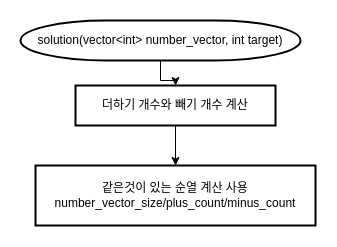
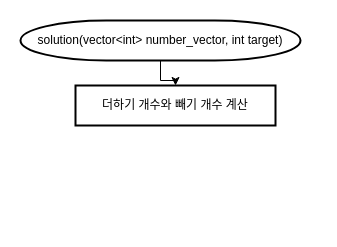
edge "더하기 개수와 빼기 개수 계산" -> "같은것이 있는 순열 계산 사용 number_vector_size/plus_count/minus_count": removed
node "같은것이 있는 순열 계산 사용 number_vector_size/plus_count/minus_count": removed
